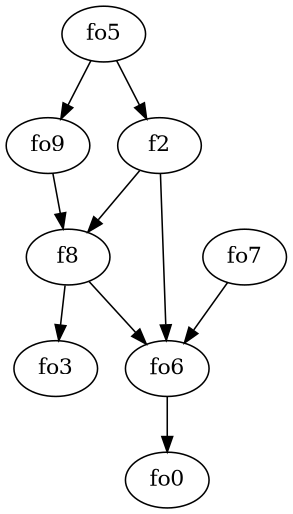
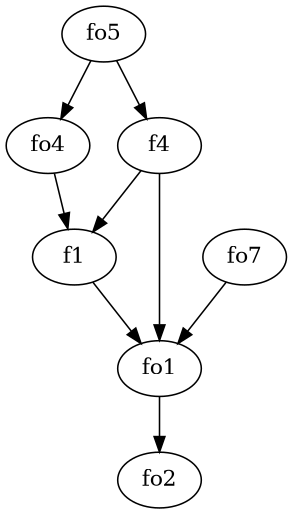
node "fo9": label "fo9" -> "fo4"
node "f2": label "f2" -> "f4"
node "f8": label "f8" -> "f1"
node "fo3": removed
node "fo6": label "fo6" -> "fo1"
node "fo0": label "fo0" -> "fo2"
